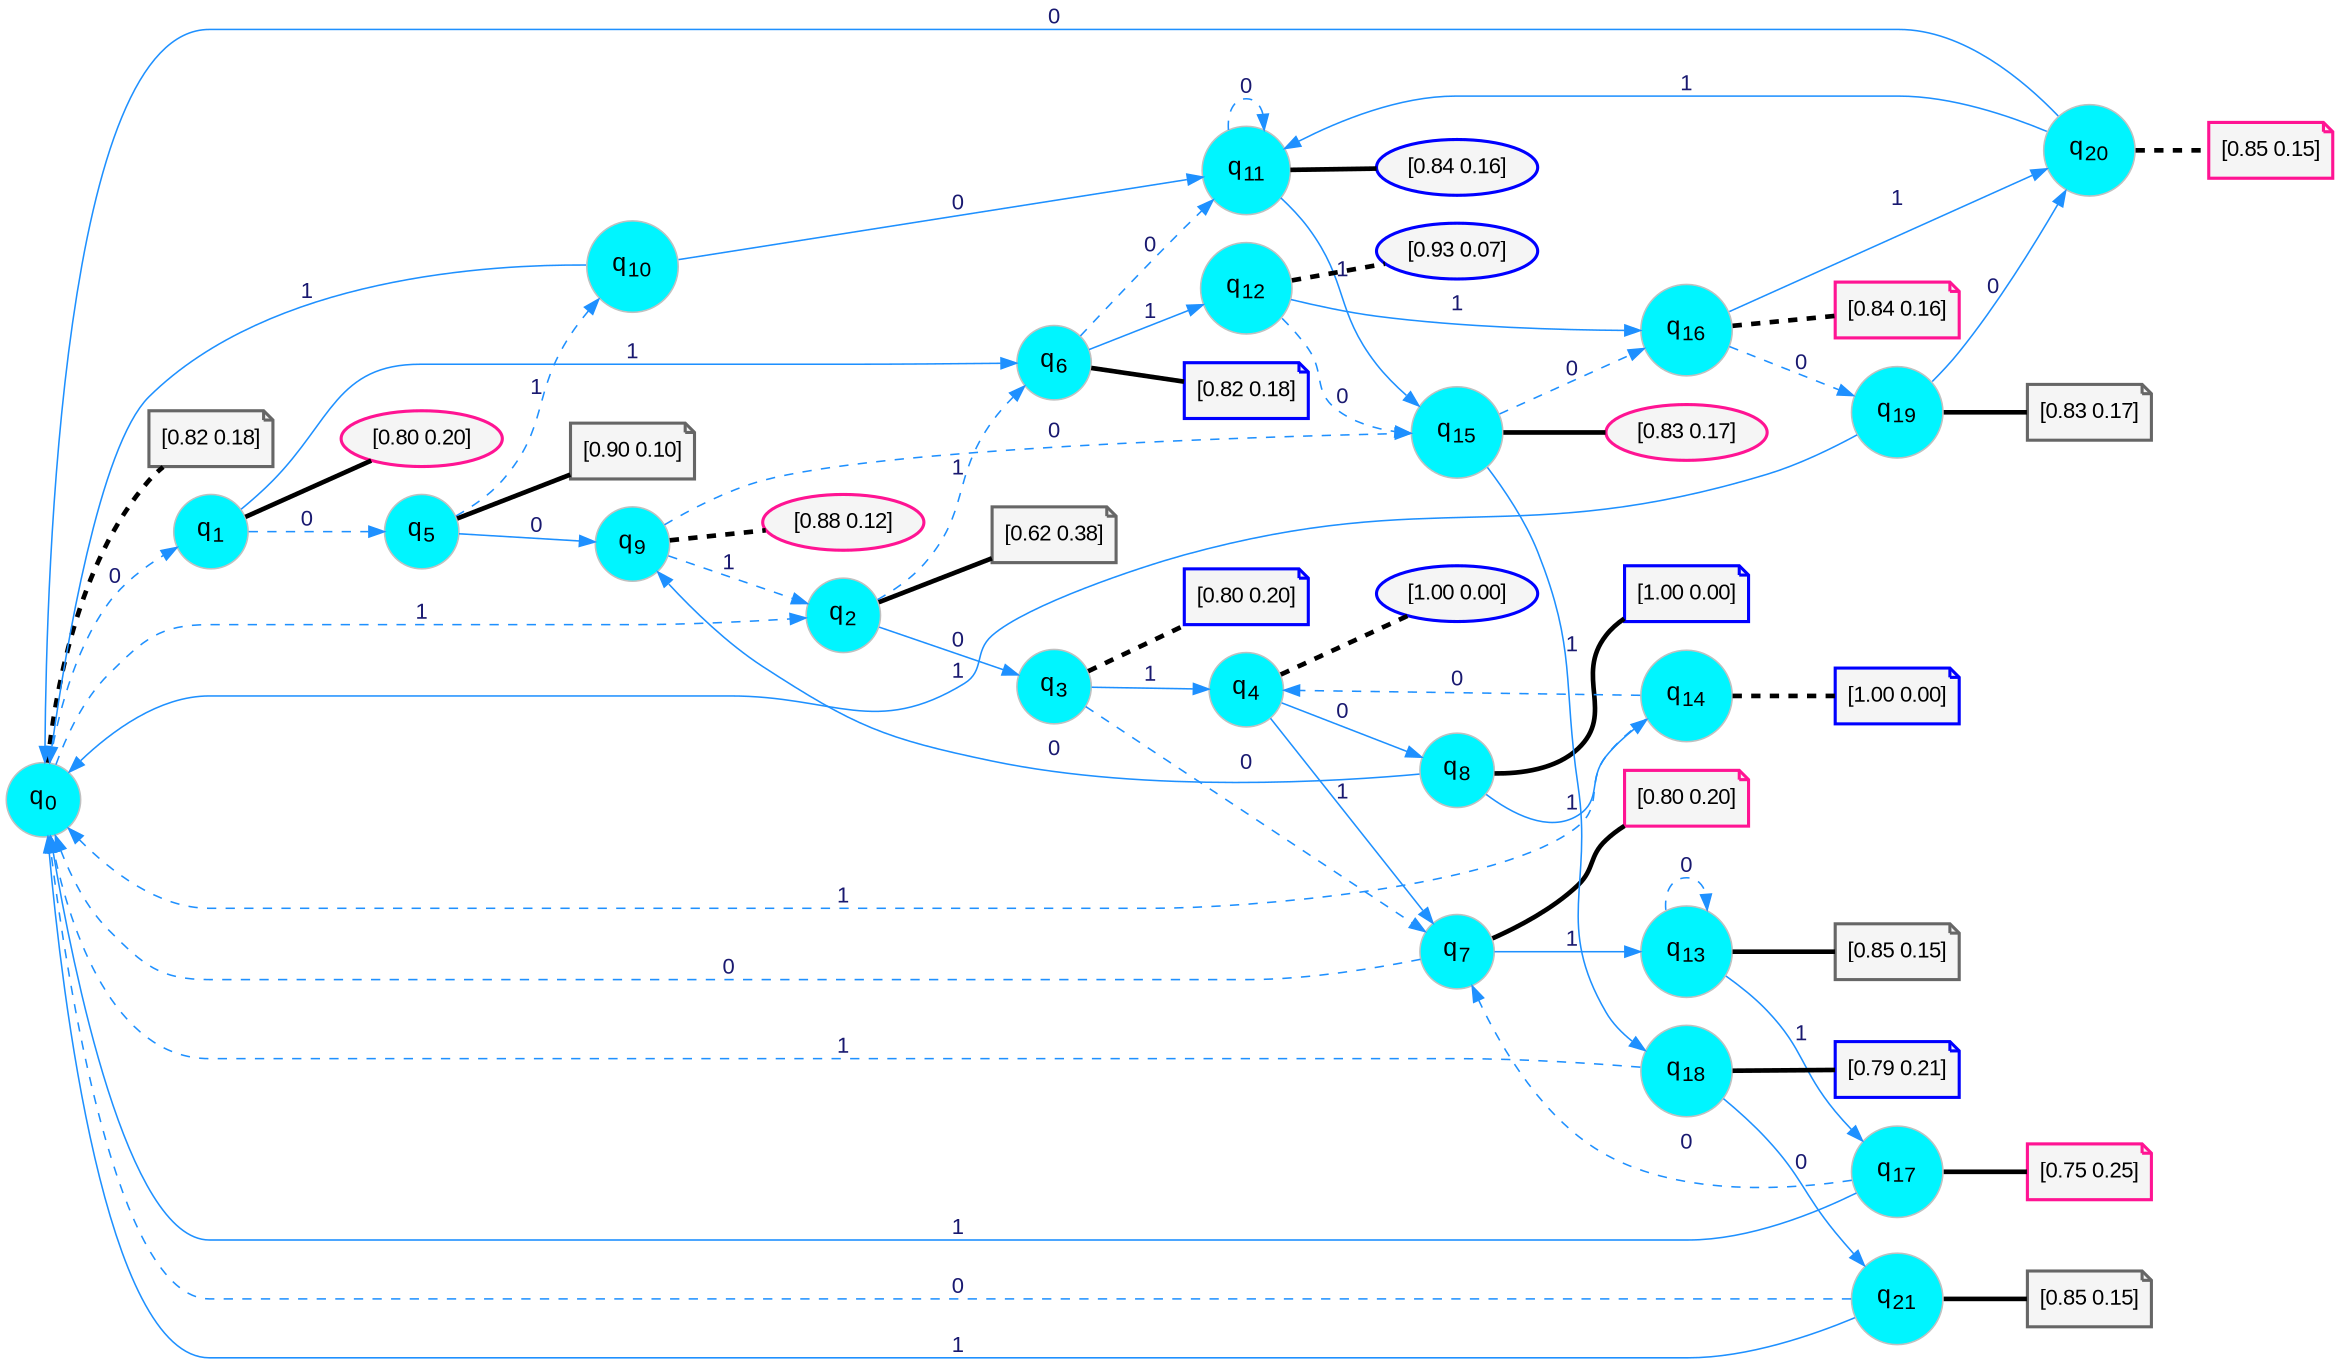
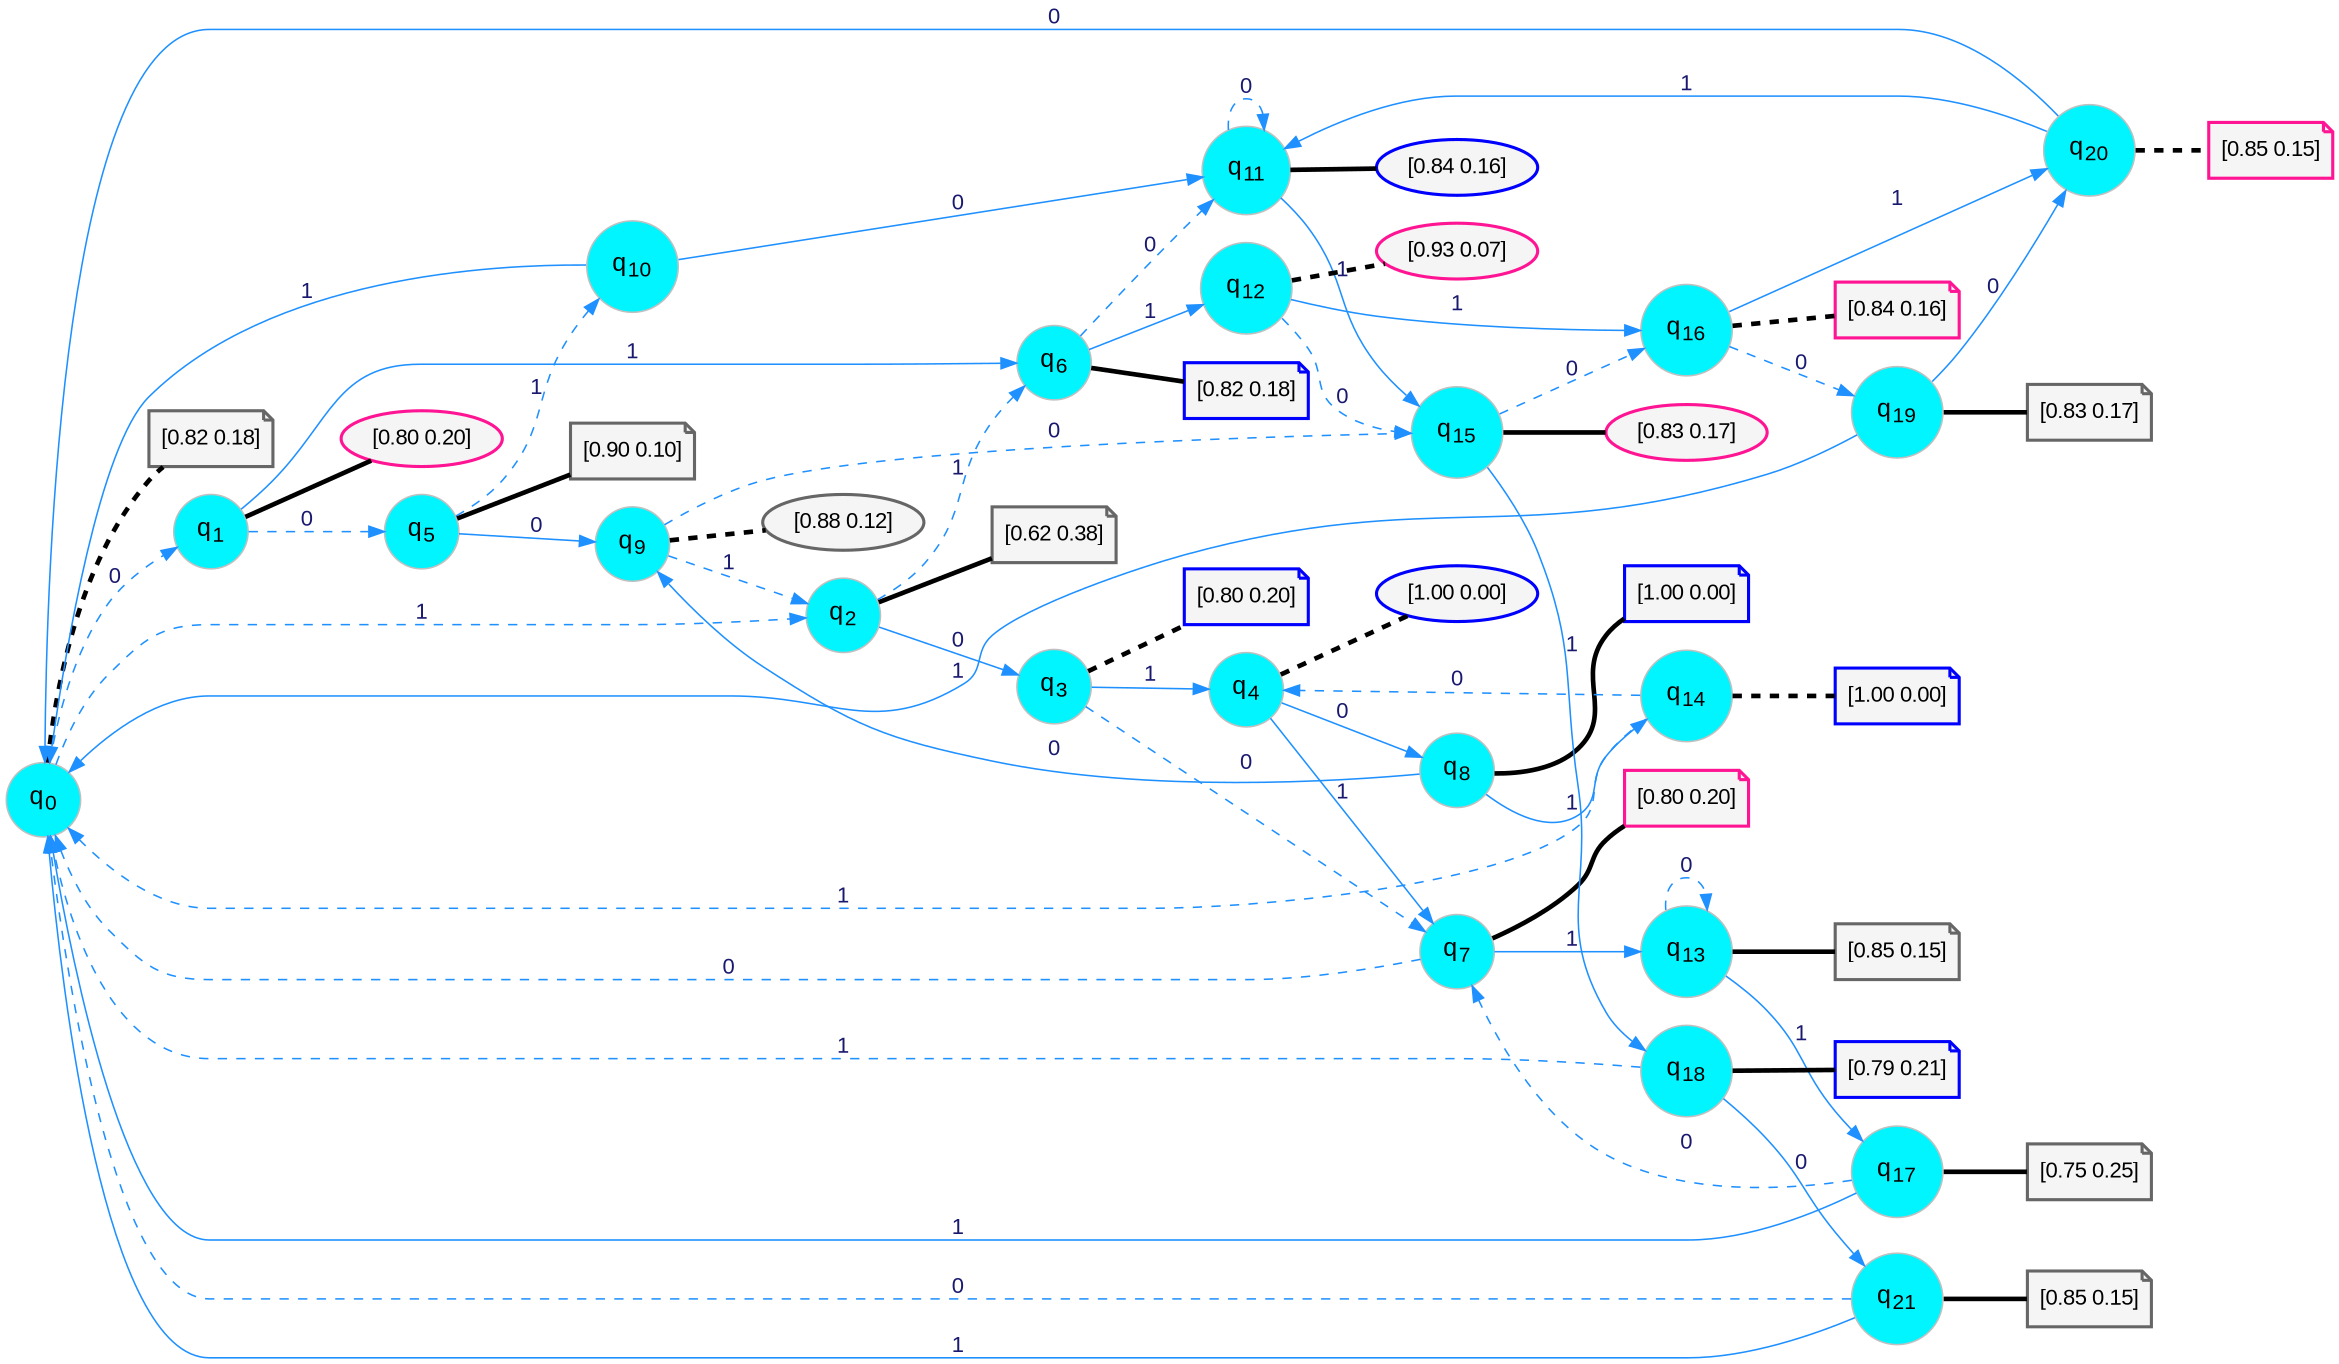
node "[0.93 0.07]": color blue -> deeppink
node "[0.88 0.12]": color deeppink -> gray40
node "[0.75 0.25]": color deeppink -> gray40
